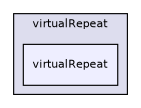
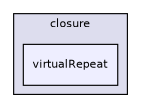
cluster "virtualRepeat": label "virtualRepeat" -> "closure"
